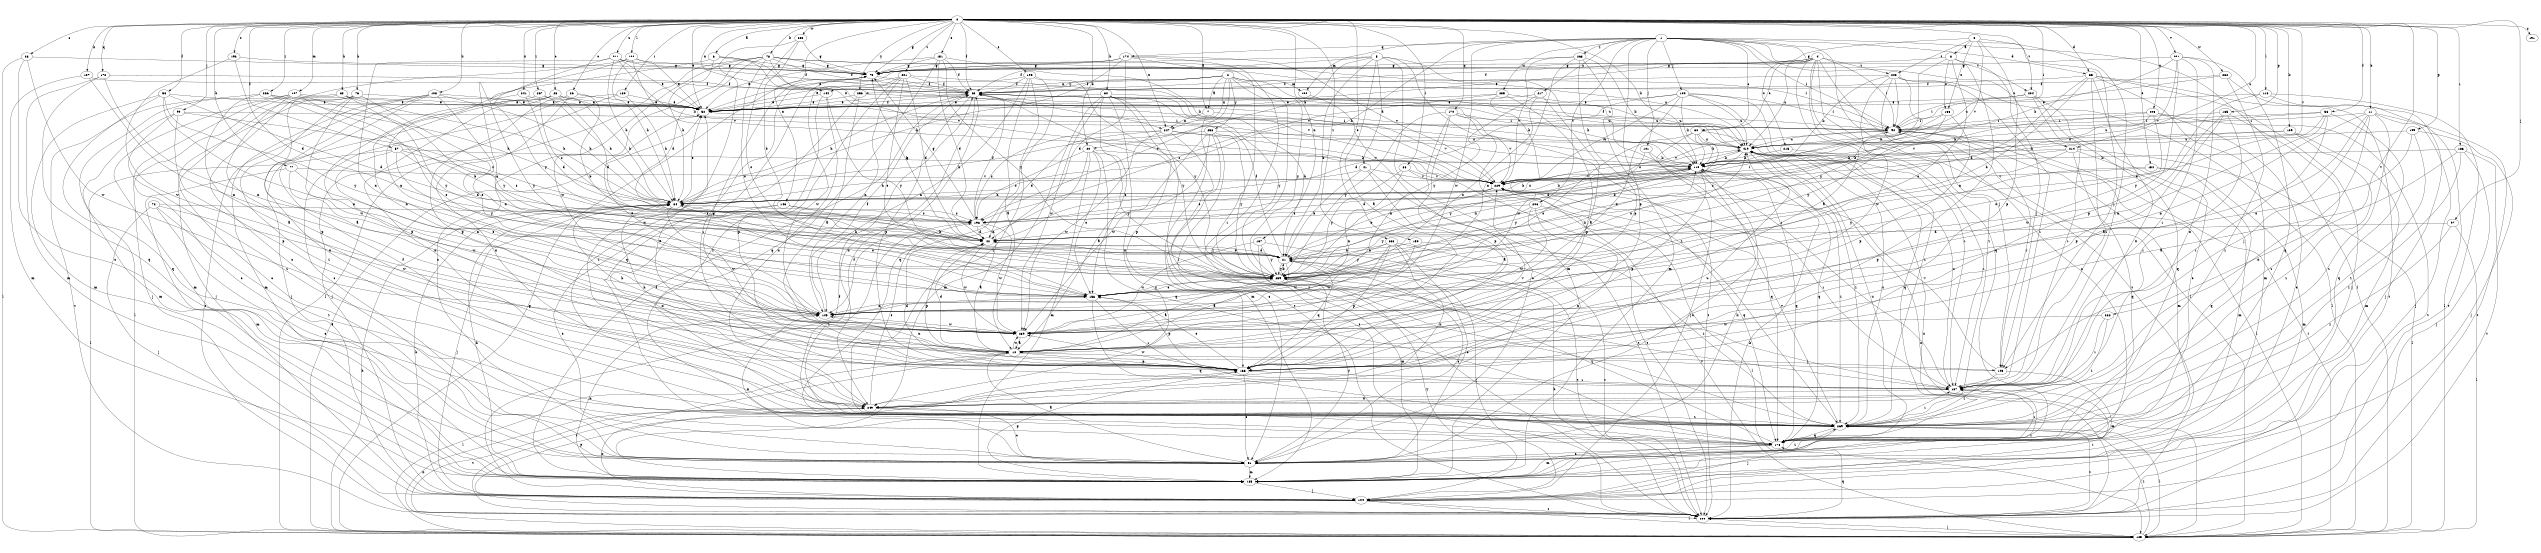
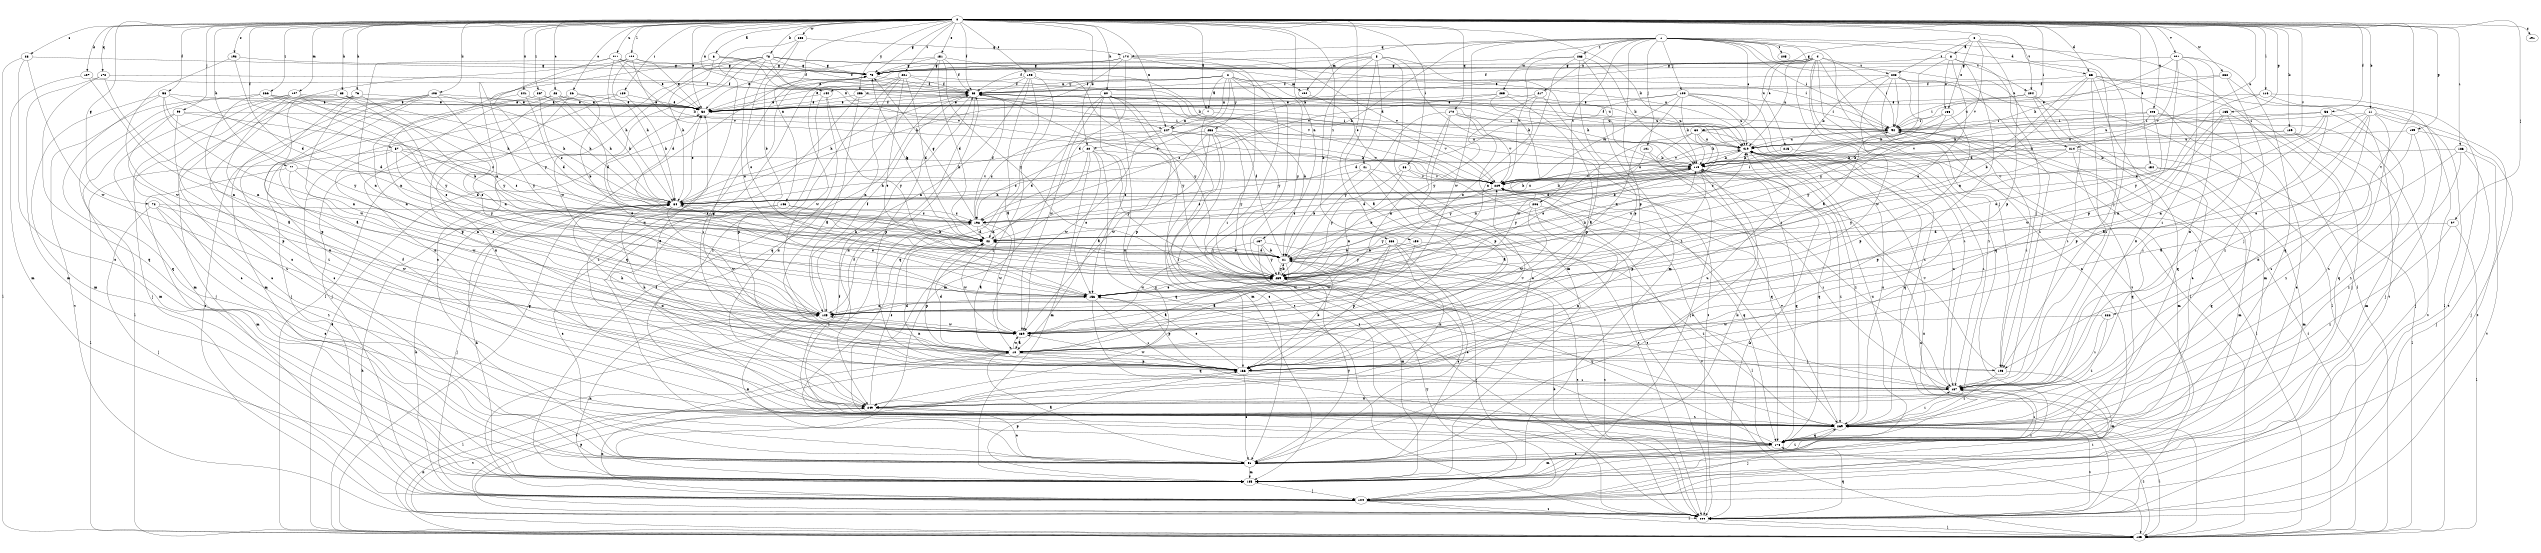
edge "0" -> "72": added, label "g"
node "205": added
edge "233" -> "73": now "233" -> "174"
edge "137" -> "21": added, label "b"
edge "166" -> "21": label "q" -> "b"
edge "28" -> "166": removed, label "p"
